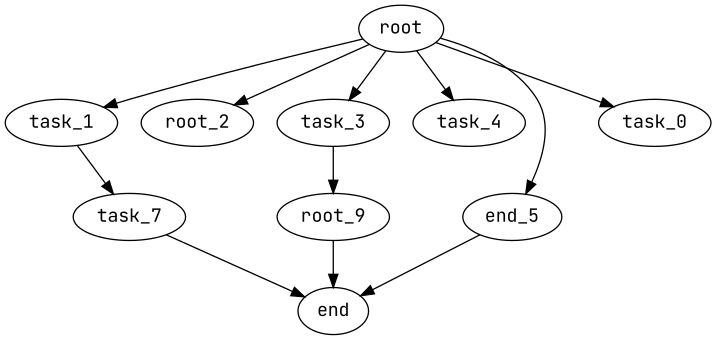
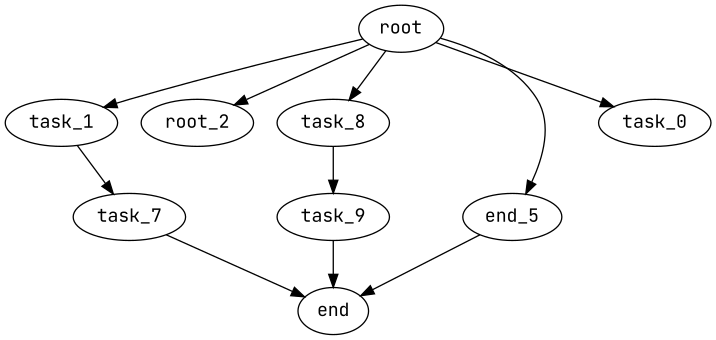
node "task_3": label "task_3" -> "task_8"
node "task_4": removed
node "root_9": label "root_9" -> "task_9"
